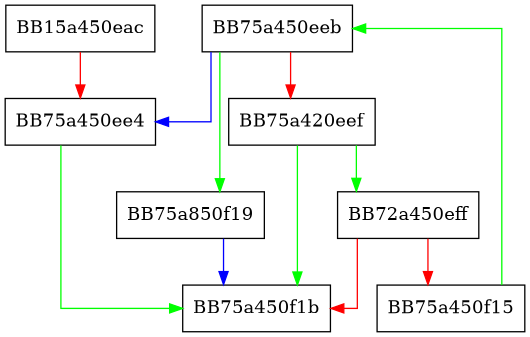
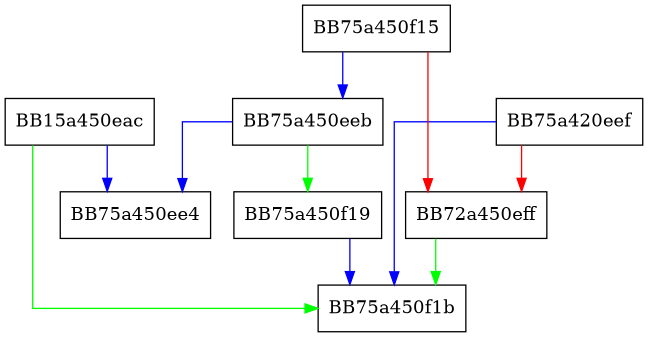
edge "BB15a450eac" -> "BB75a450ee4": color red -> blue
edge "BB75a450eeb" -> "BB75a420eef": removed
edge "BB75a450f15" -> "BB75a450eeb": color green -> blue
edge "BB75a420eef" -> "BB72a450eff": color green -> red
edge "BB75a420eef" -> "BB75a450f1b": color green -> blue
node "BB75a850f19": label "BB75a850f19" -> "BB75a450f19"
edge "BB72a450eff" -> "BB75a450f15": reversed
edge "BB72a450eff" -> "BB75a450f1b": color red -> green
edge "BB75a450ee4" -> "BB75a450f1b": now "BB15a450eac" -> "BB75a450f1b"
